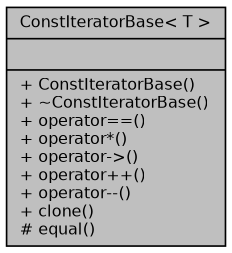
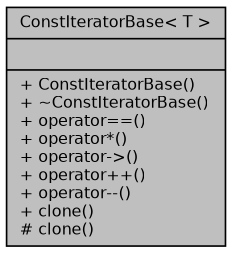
node "ConstIteratorBase< T >": text "# equal()" -> "# clone()"
